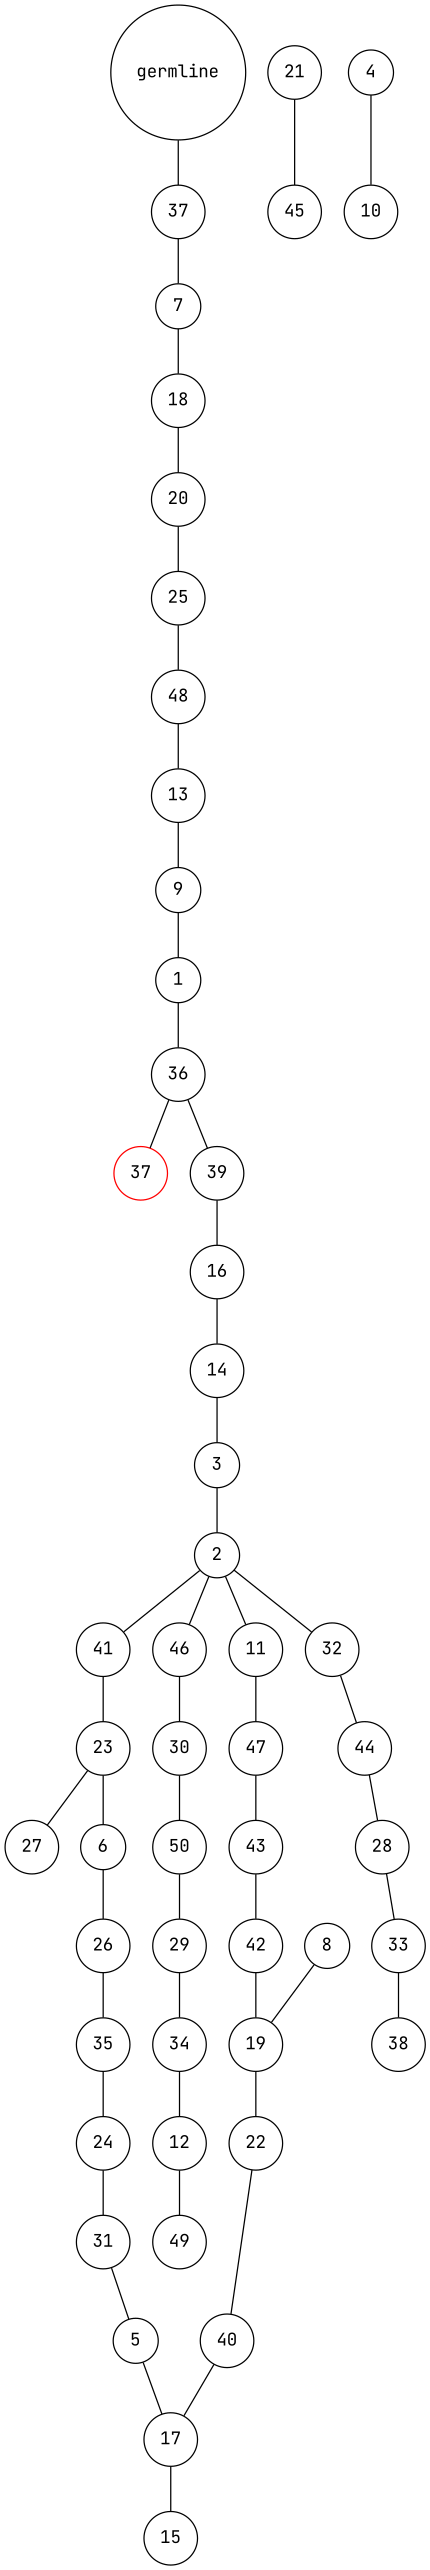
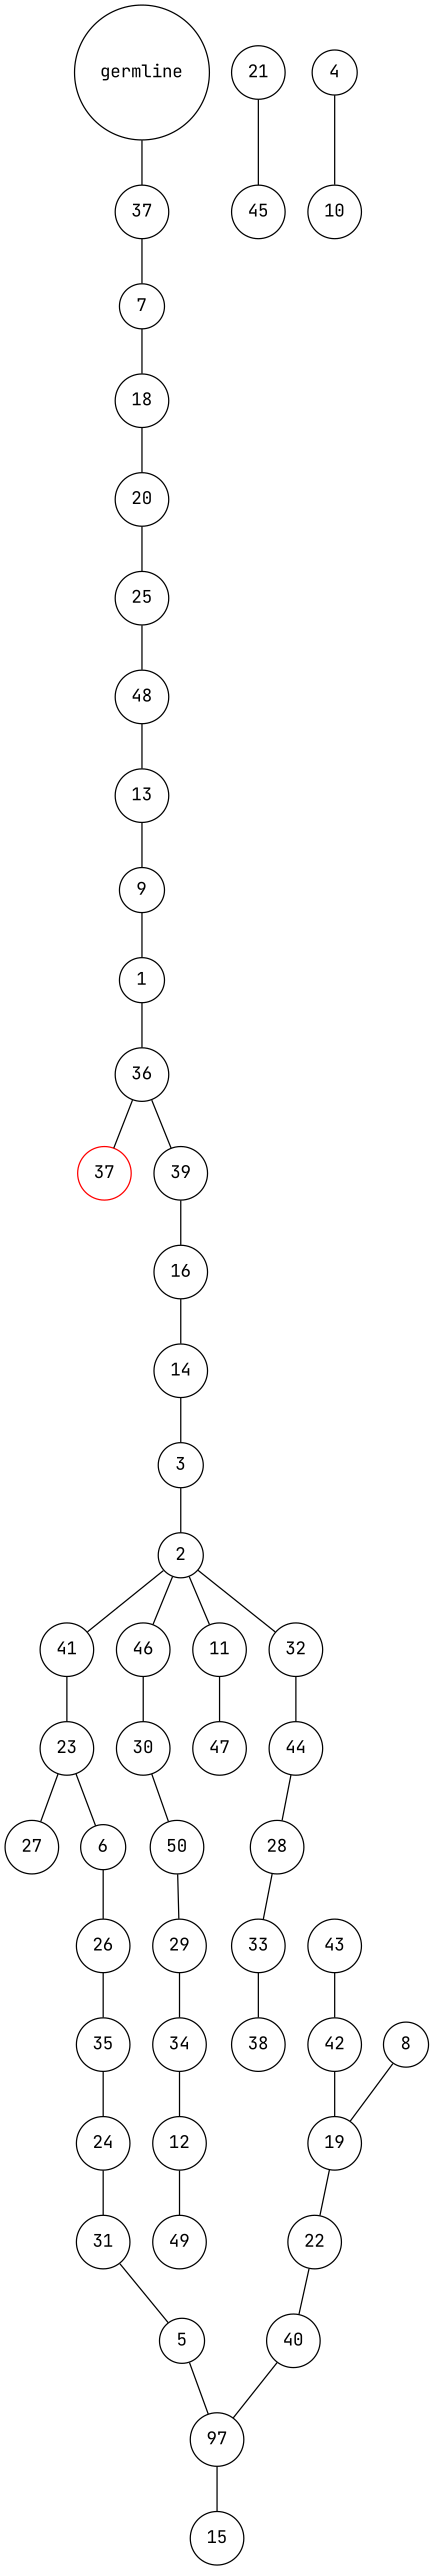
edge "47" -- "43": removed
node "17": label "17" -> "97"
